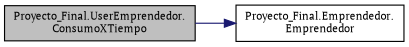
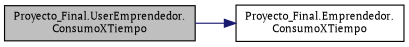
node "Proyecto_Final.Emprendedor. Emprendedor": label "Proyecto_Final.Emprendedor. Emprendedor" -> "Proyecto_Final.Emprendedor. ConsumoXTiempo"
